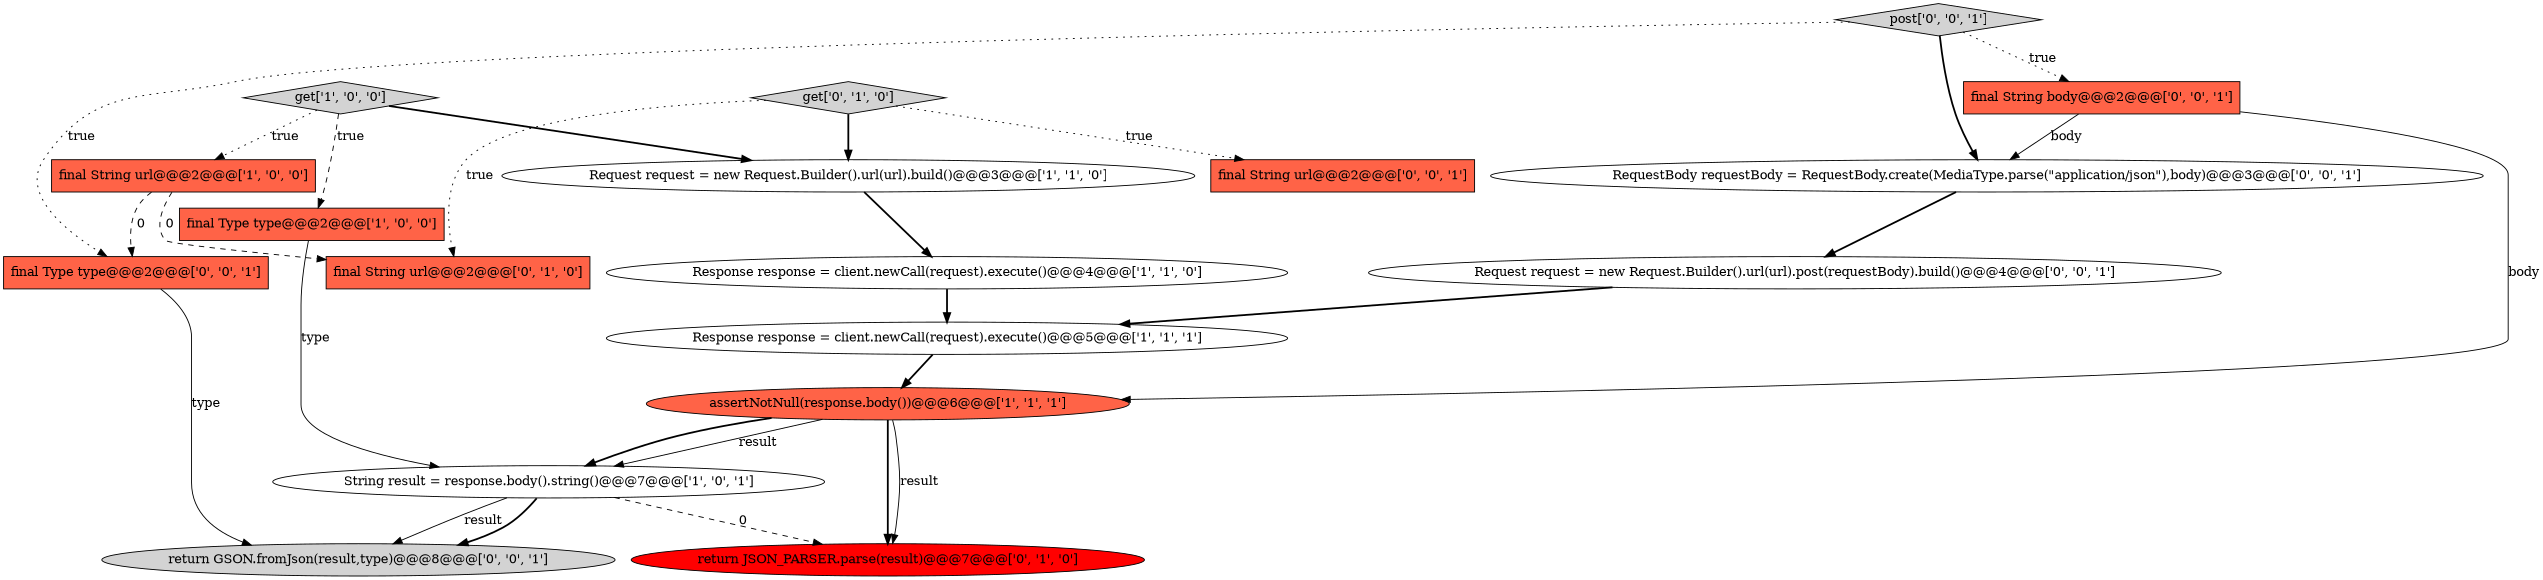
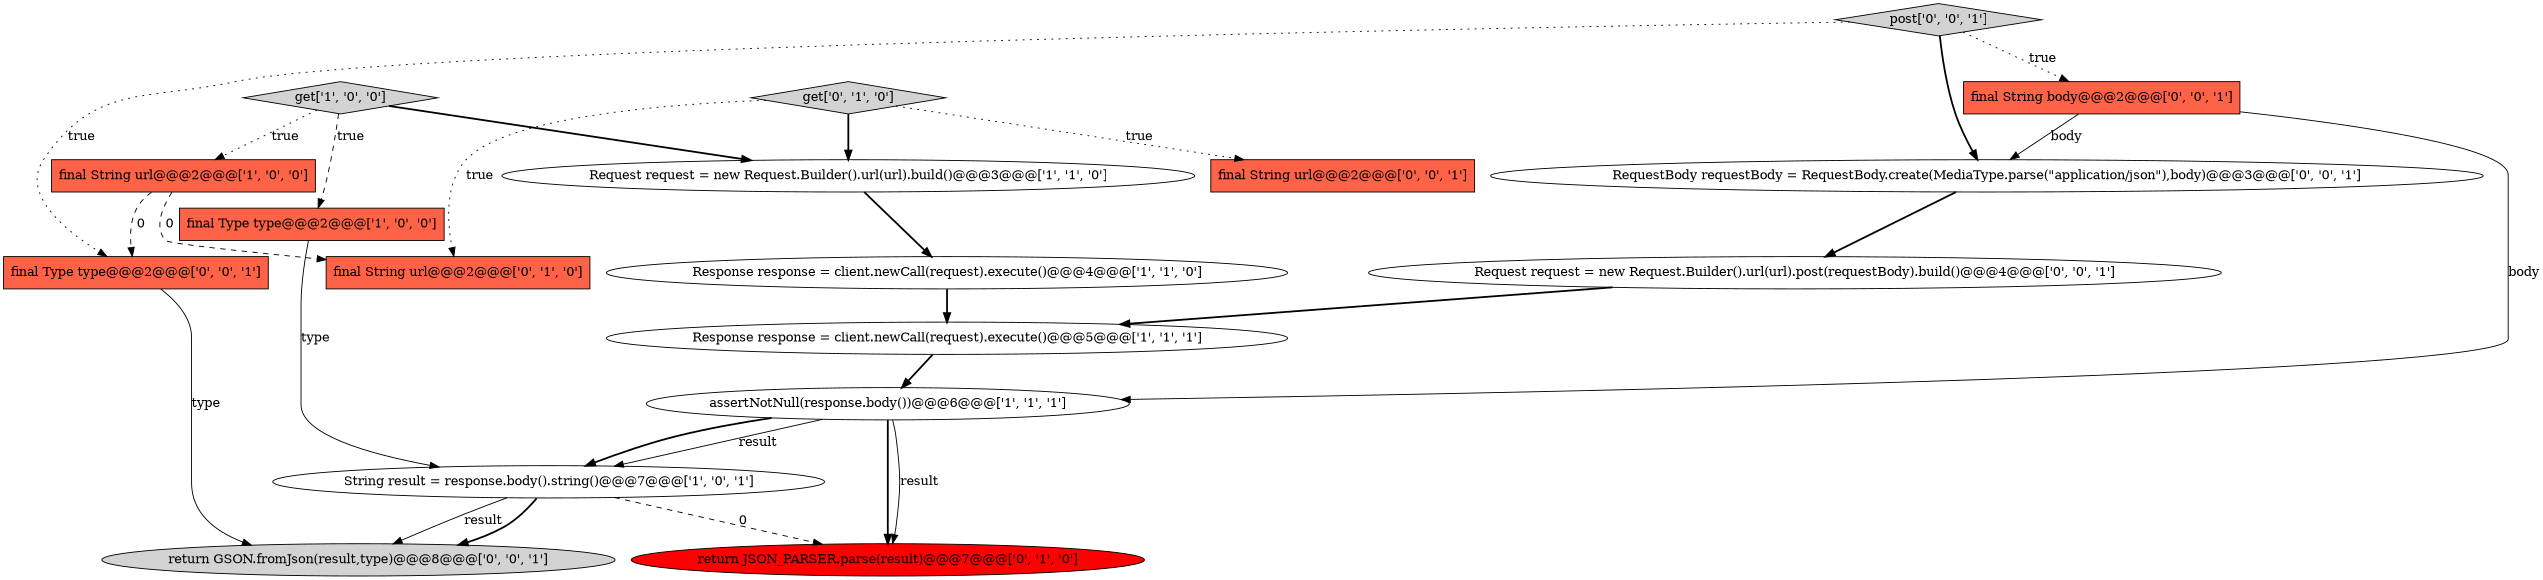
node "assertNotNull(response.body())@@@6@@@['1', '1', '1']": fillcolor tomato -> white
